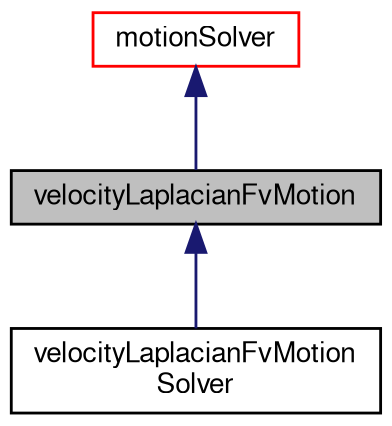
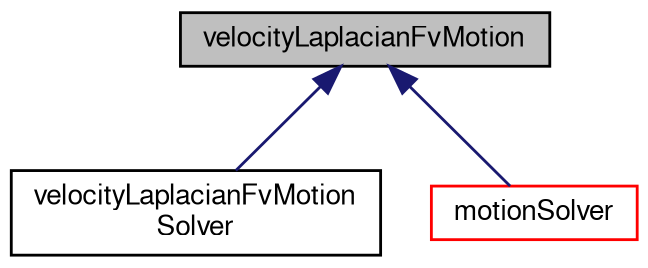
edge "velocityLaplacianFvMotion" -> "motionSolver": reversed
